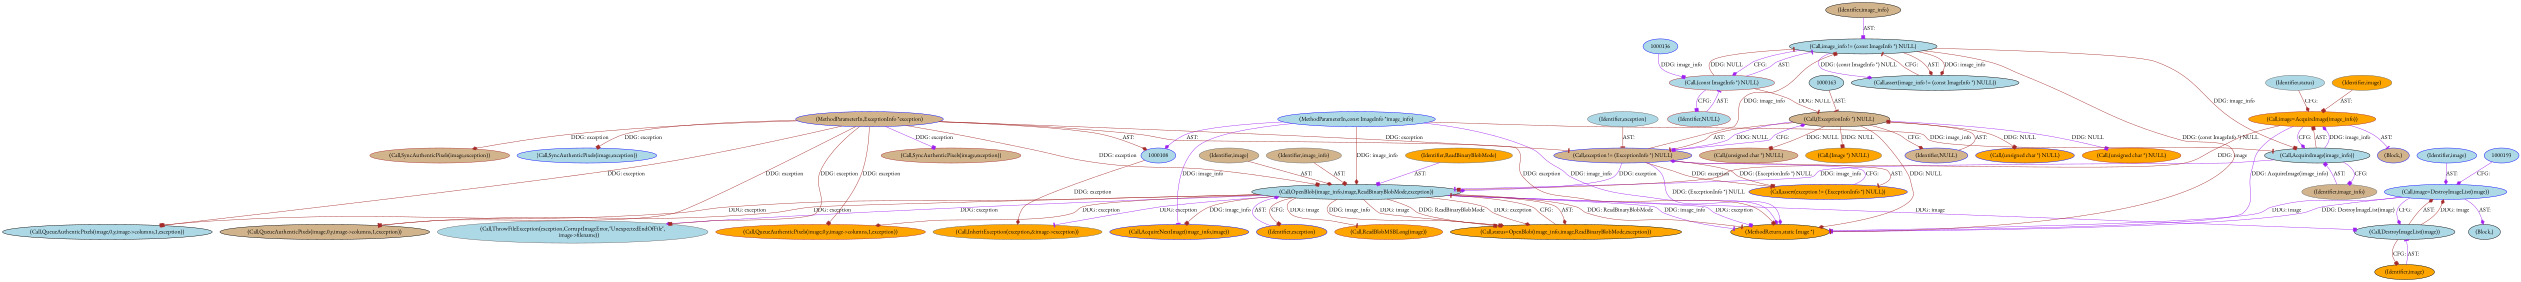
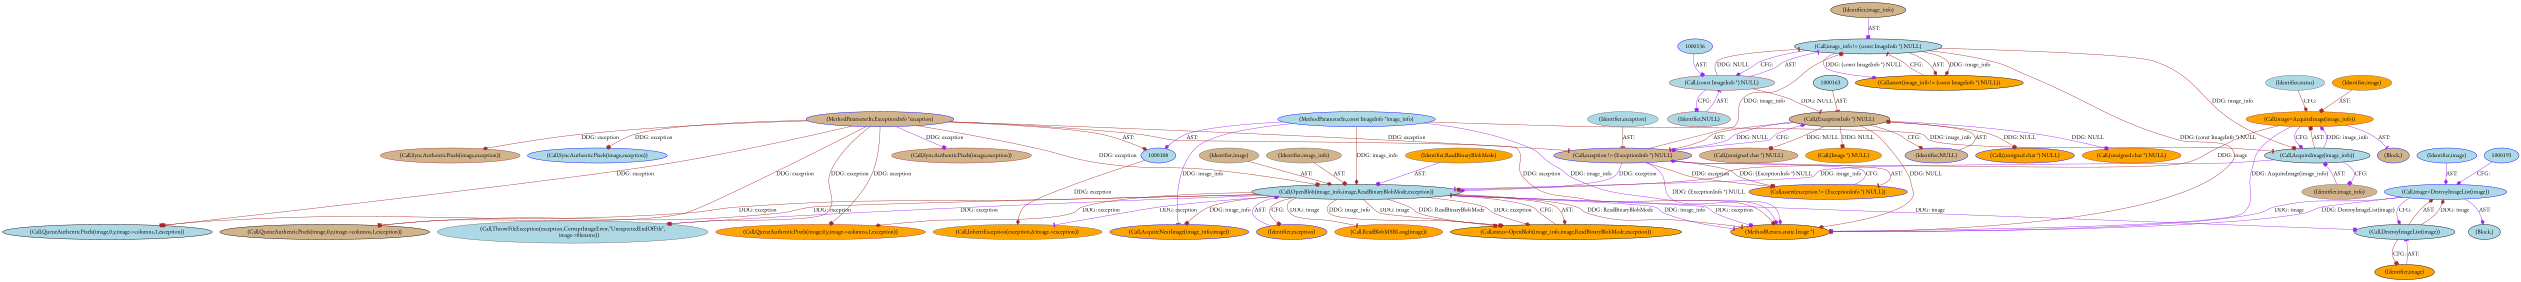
edge "1000136" -> "(Call,(const ImageInfo *) NULL)": label "DDG: image_info" -> "AST: "
node "(Call,assert(image_info != (const ImageInfo *) NULL))": fillcolor lightblue -> orange
